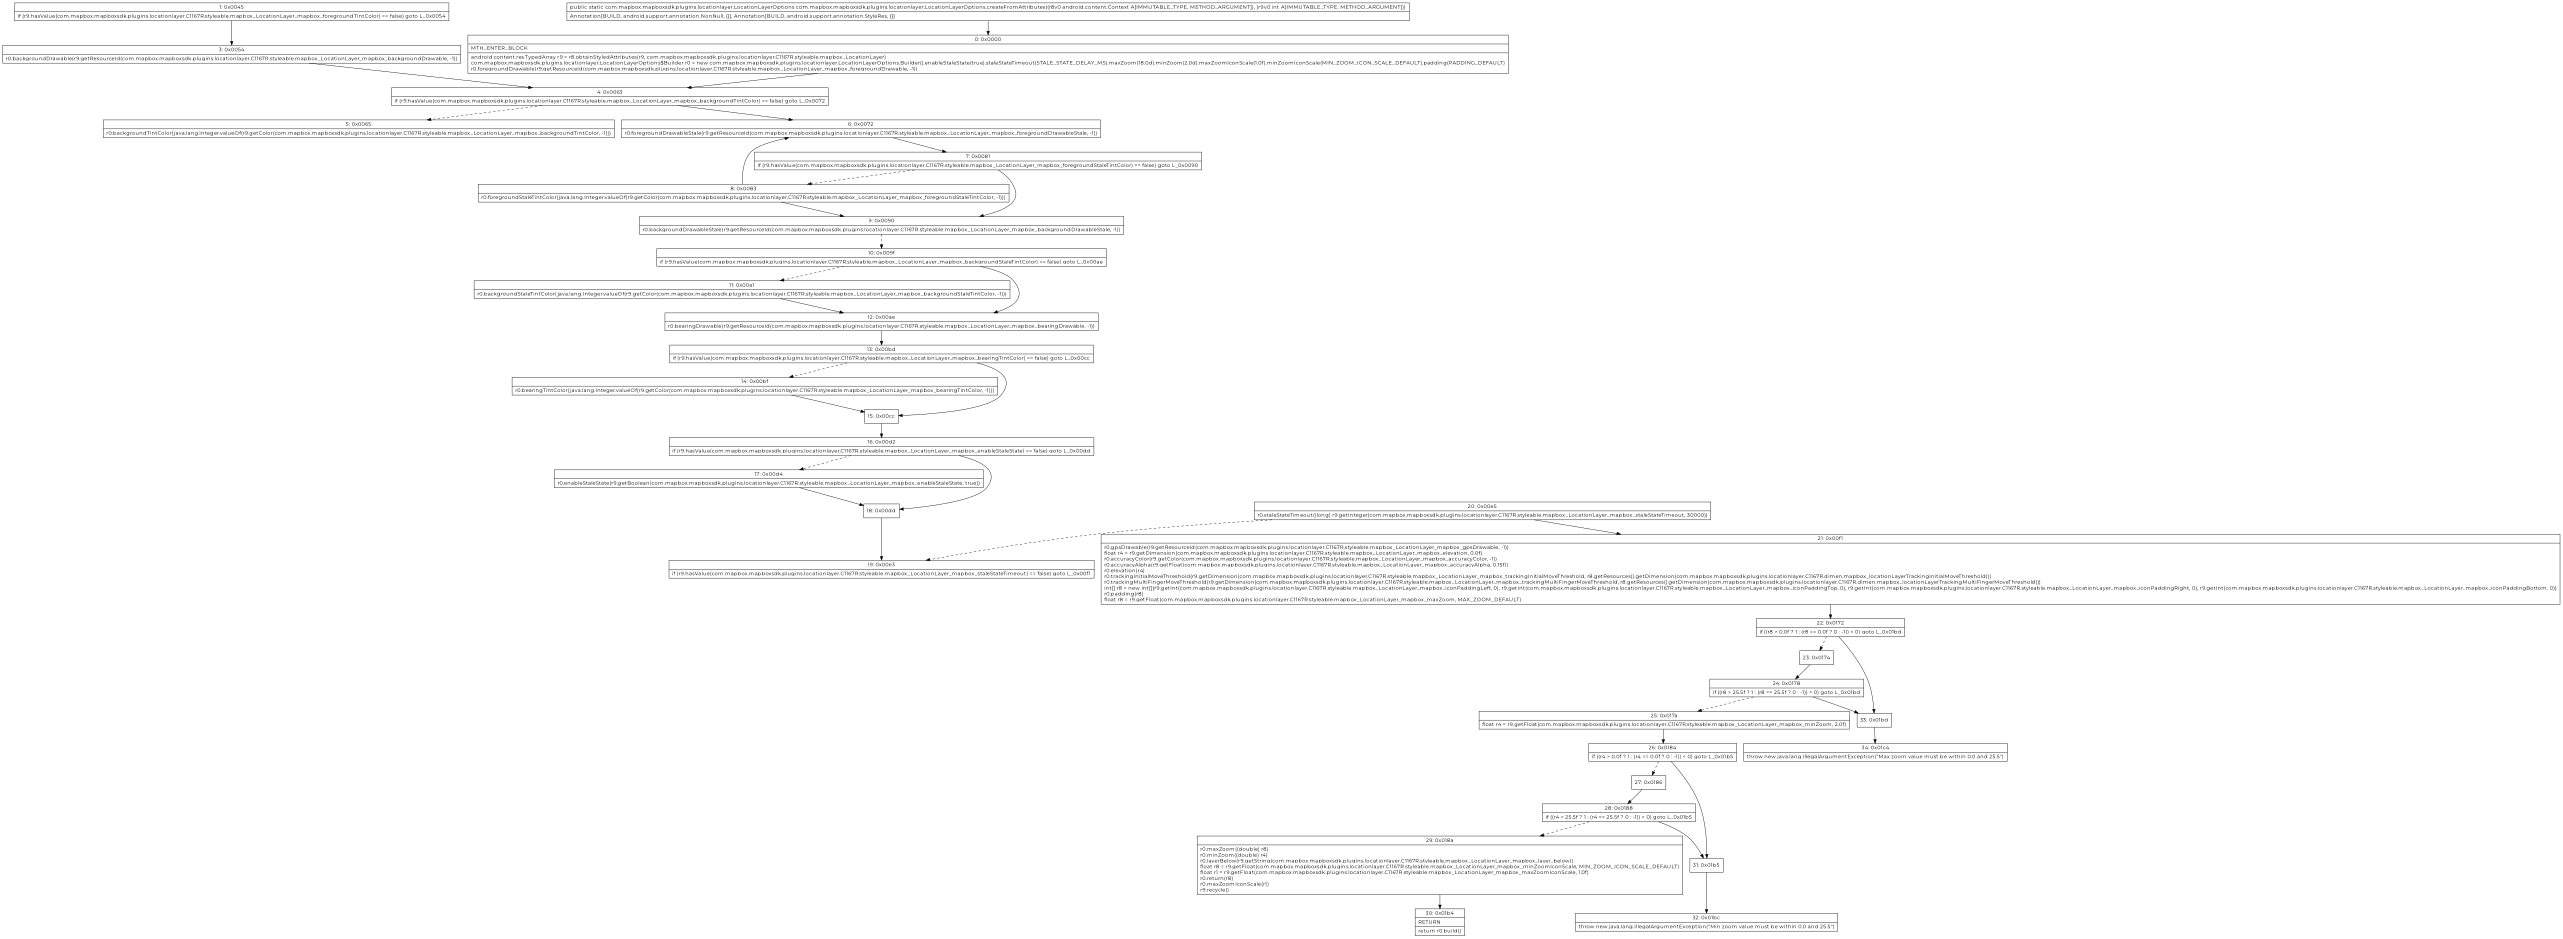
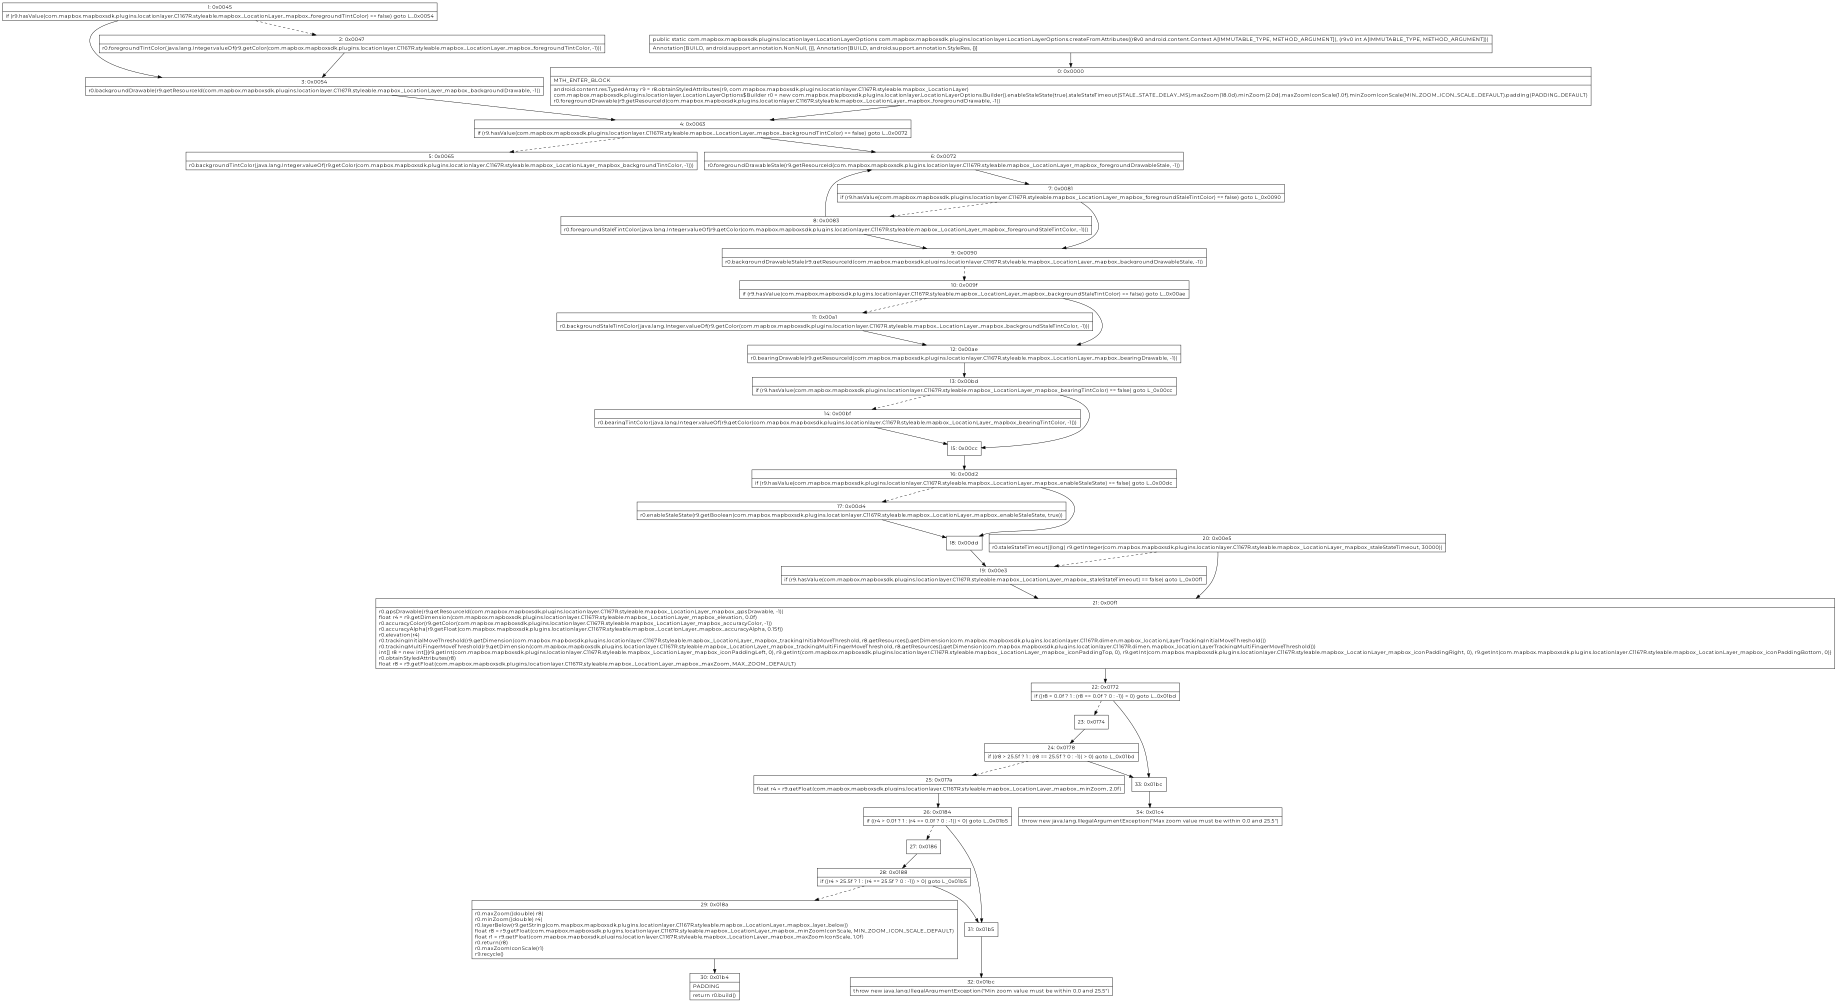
node "2: 0x0047": added
edge "19: 0x00e3" -> "21: 0x00f1": added
node "21: 0x00f1": text "r0.padding(r8)" -> "r0.obtainStyledAttributes(r8)"
node "30: 0x01b4": text "RETURN" -> "PADDING"
